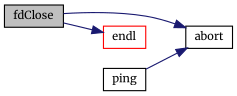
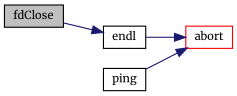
edge "fdClose" -> "abort": now "endl" -> "abort"
node "endl": color red -> black
node "abort": color black -> red
